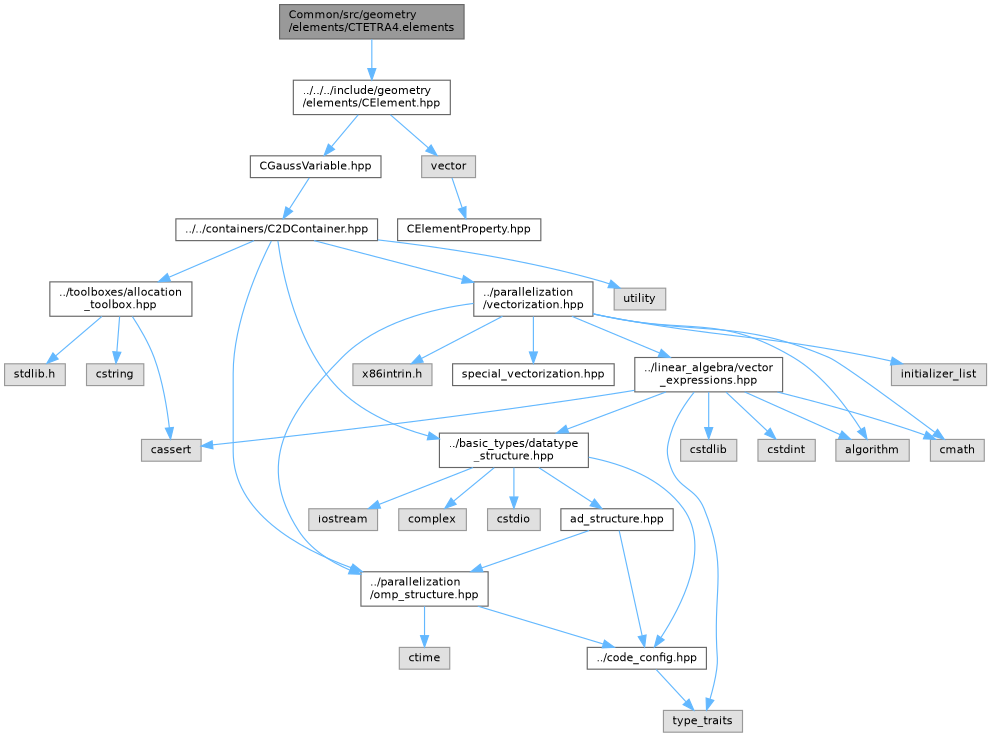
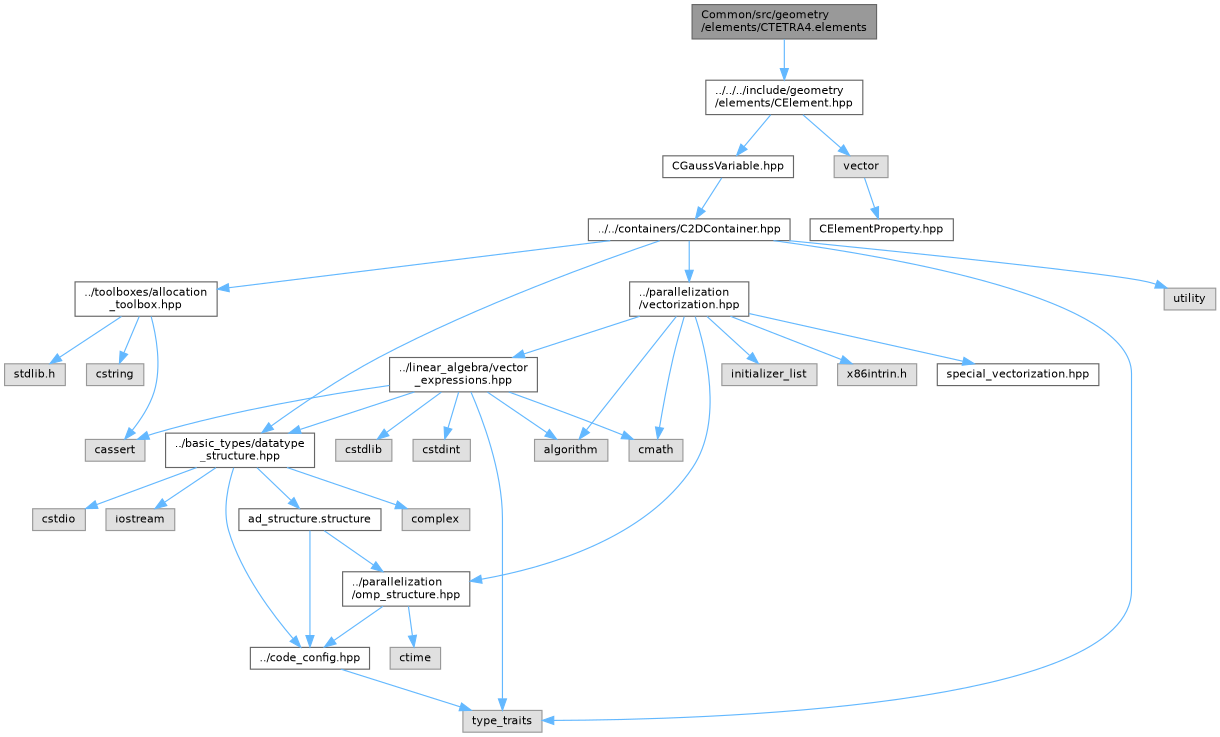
edge "../../containers/C2DContainer.hpp" -> "../parallelization /omp_structure.hpp": now "../../containers/C2DContainer.hpp" -> "type_traits"
node "ad_structure.hpp": label "ad_structure.hpp" -> "ad_structure.structure"
